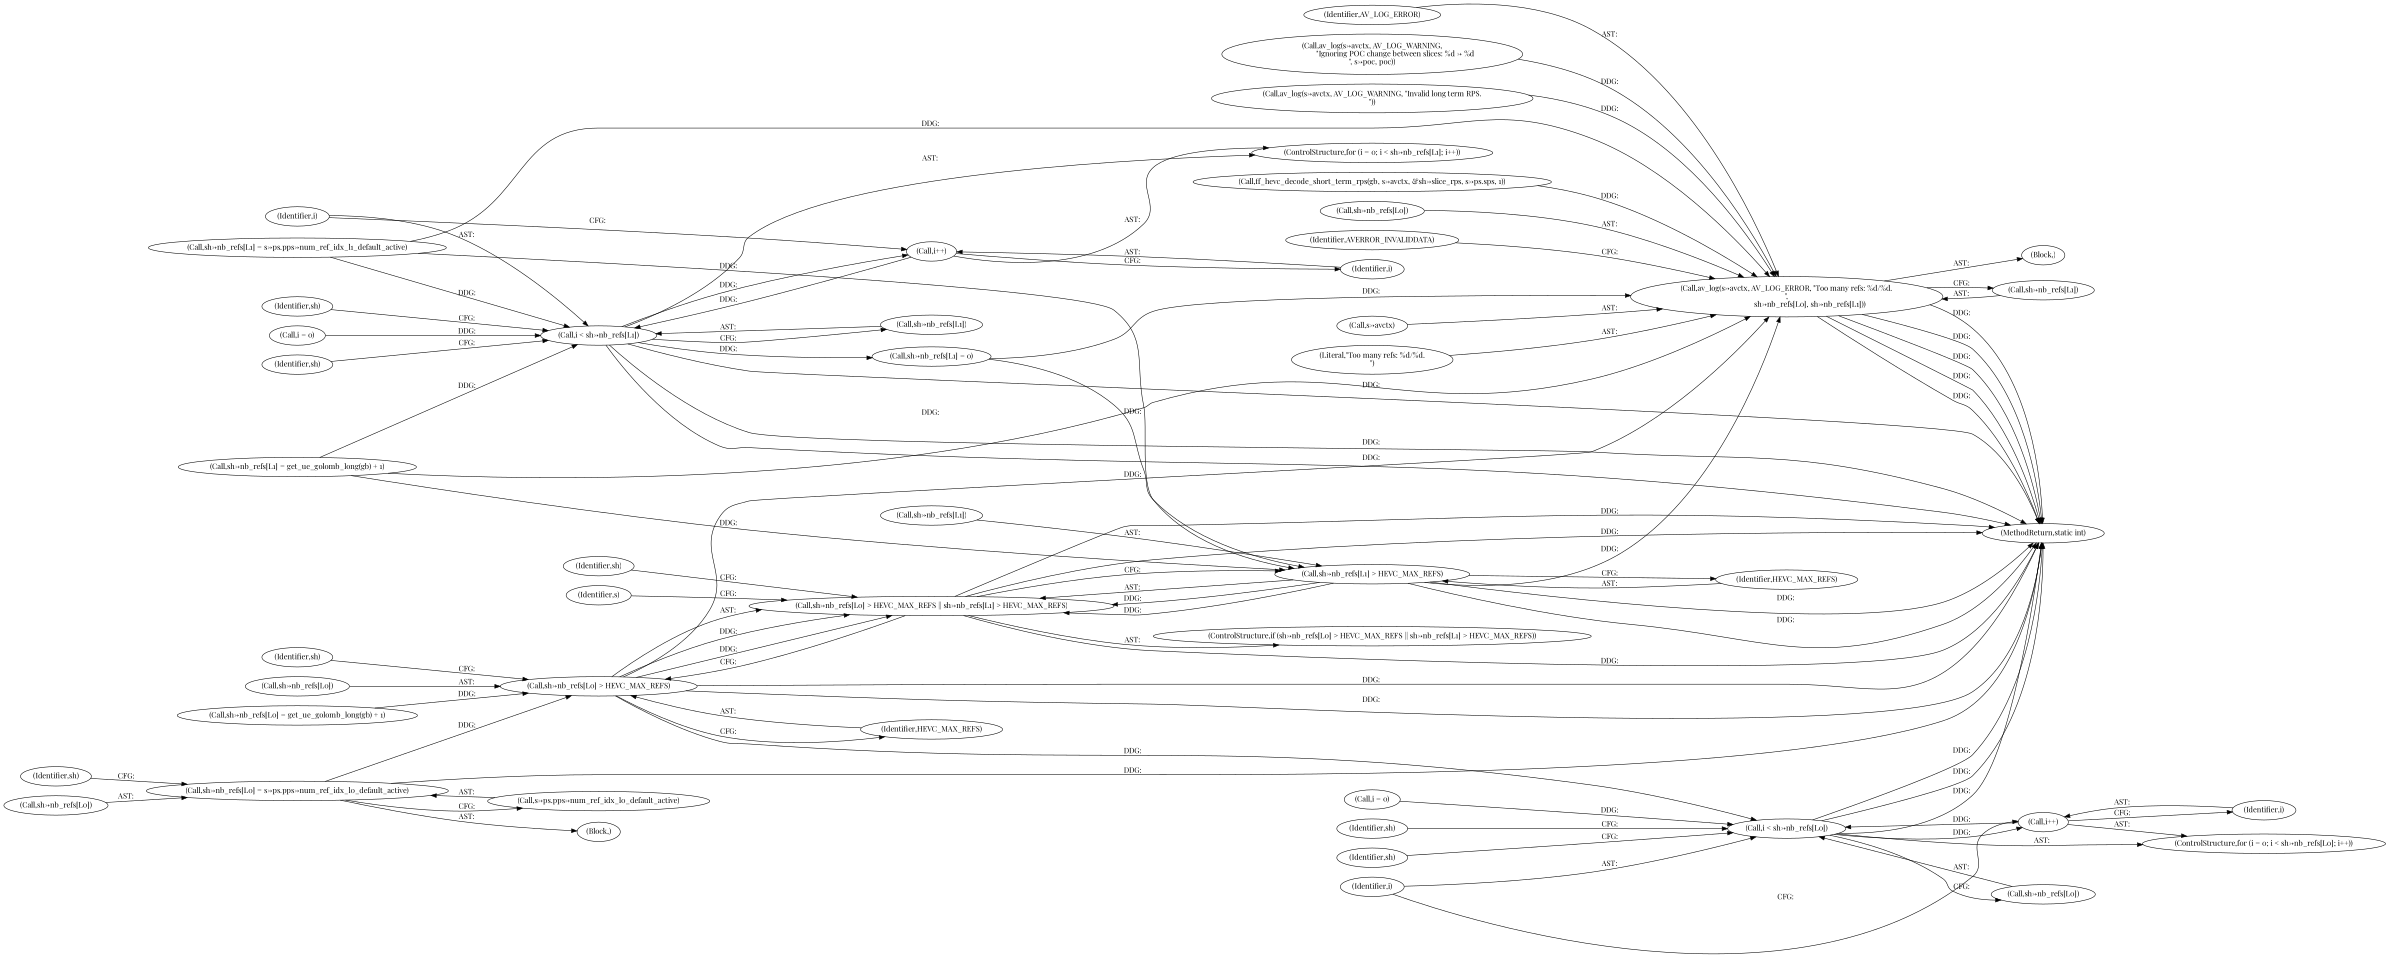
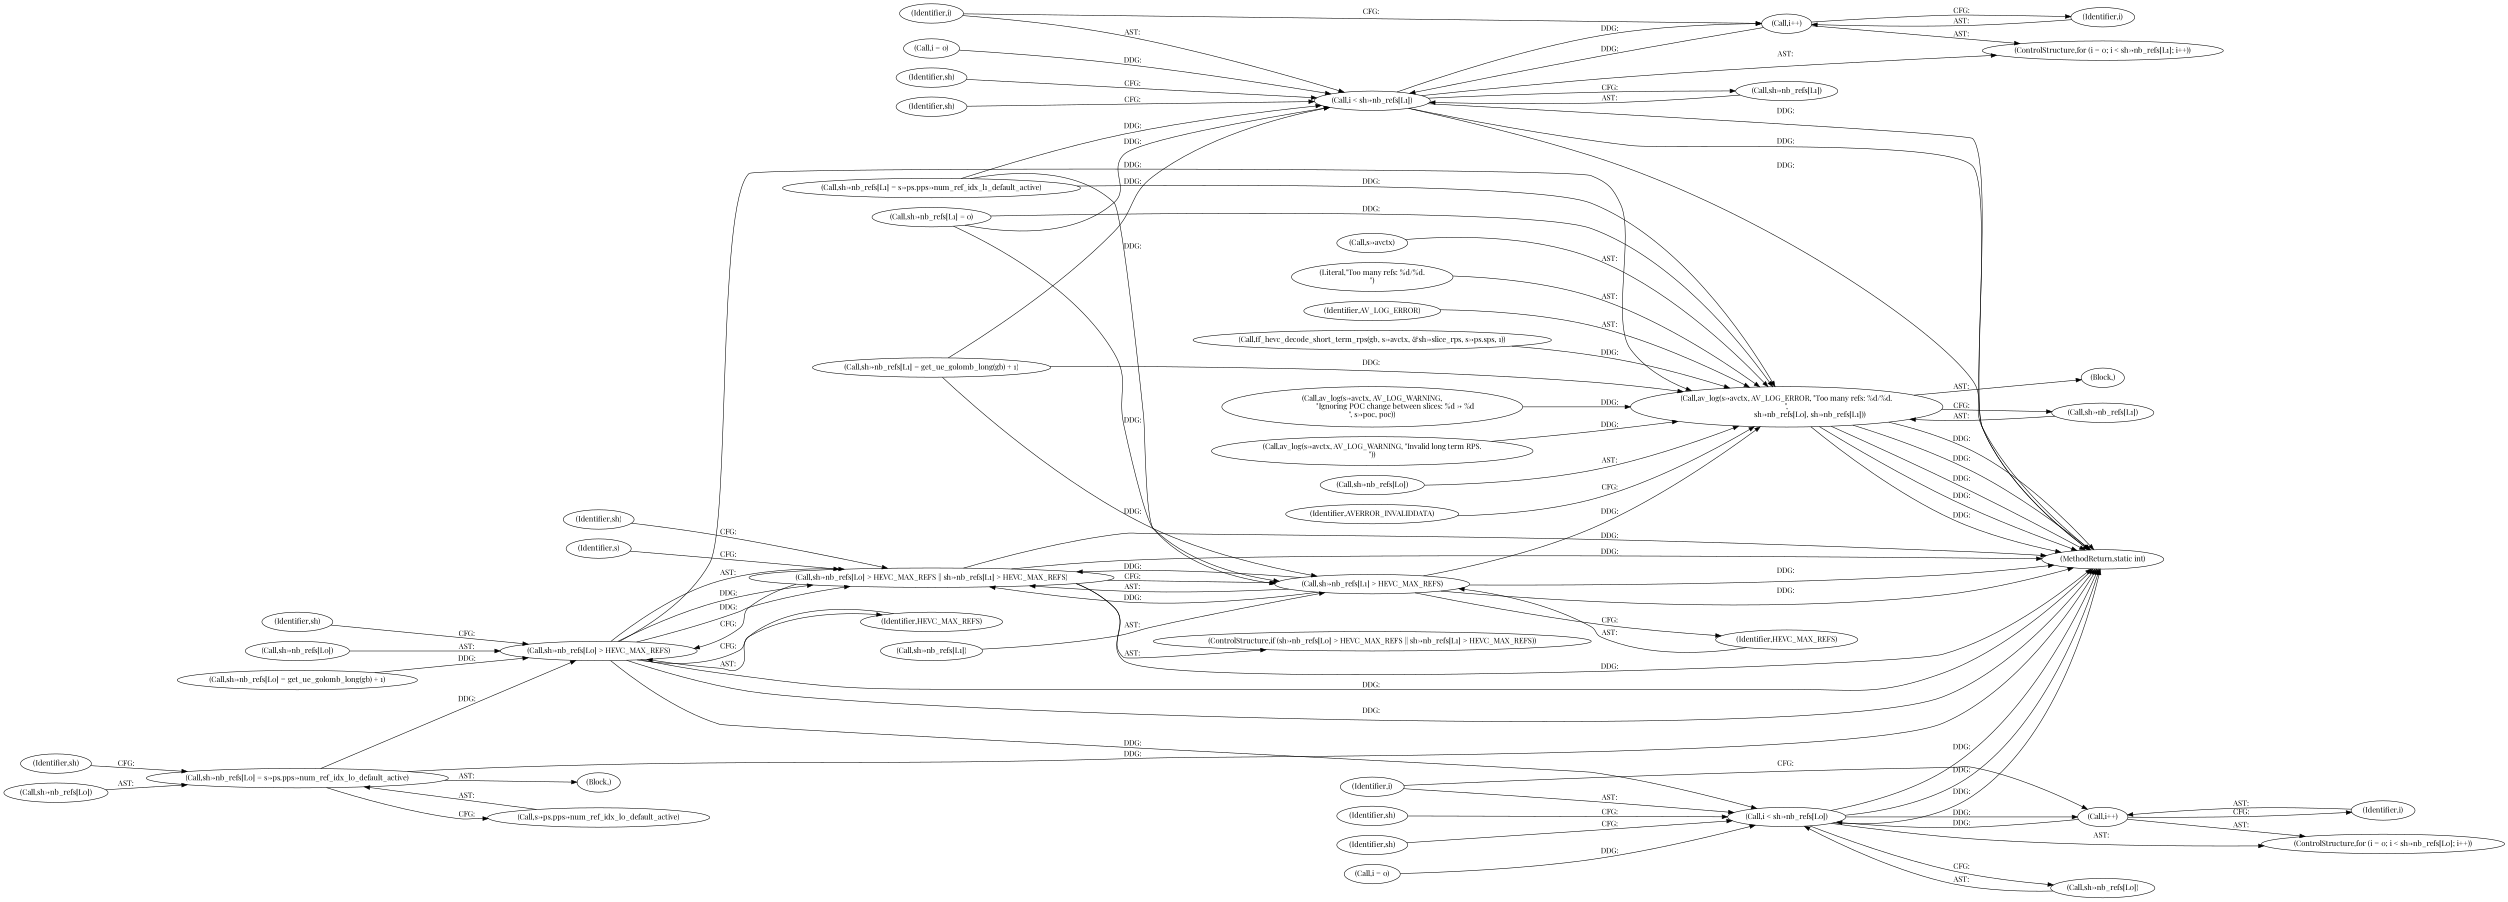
edge "(Call,i < sh->nb_refs[L1])" -> "(Call,sh->nb_refs[L1] = 0)": reversed
